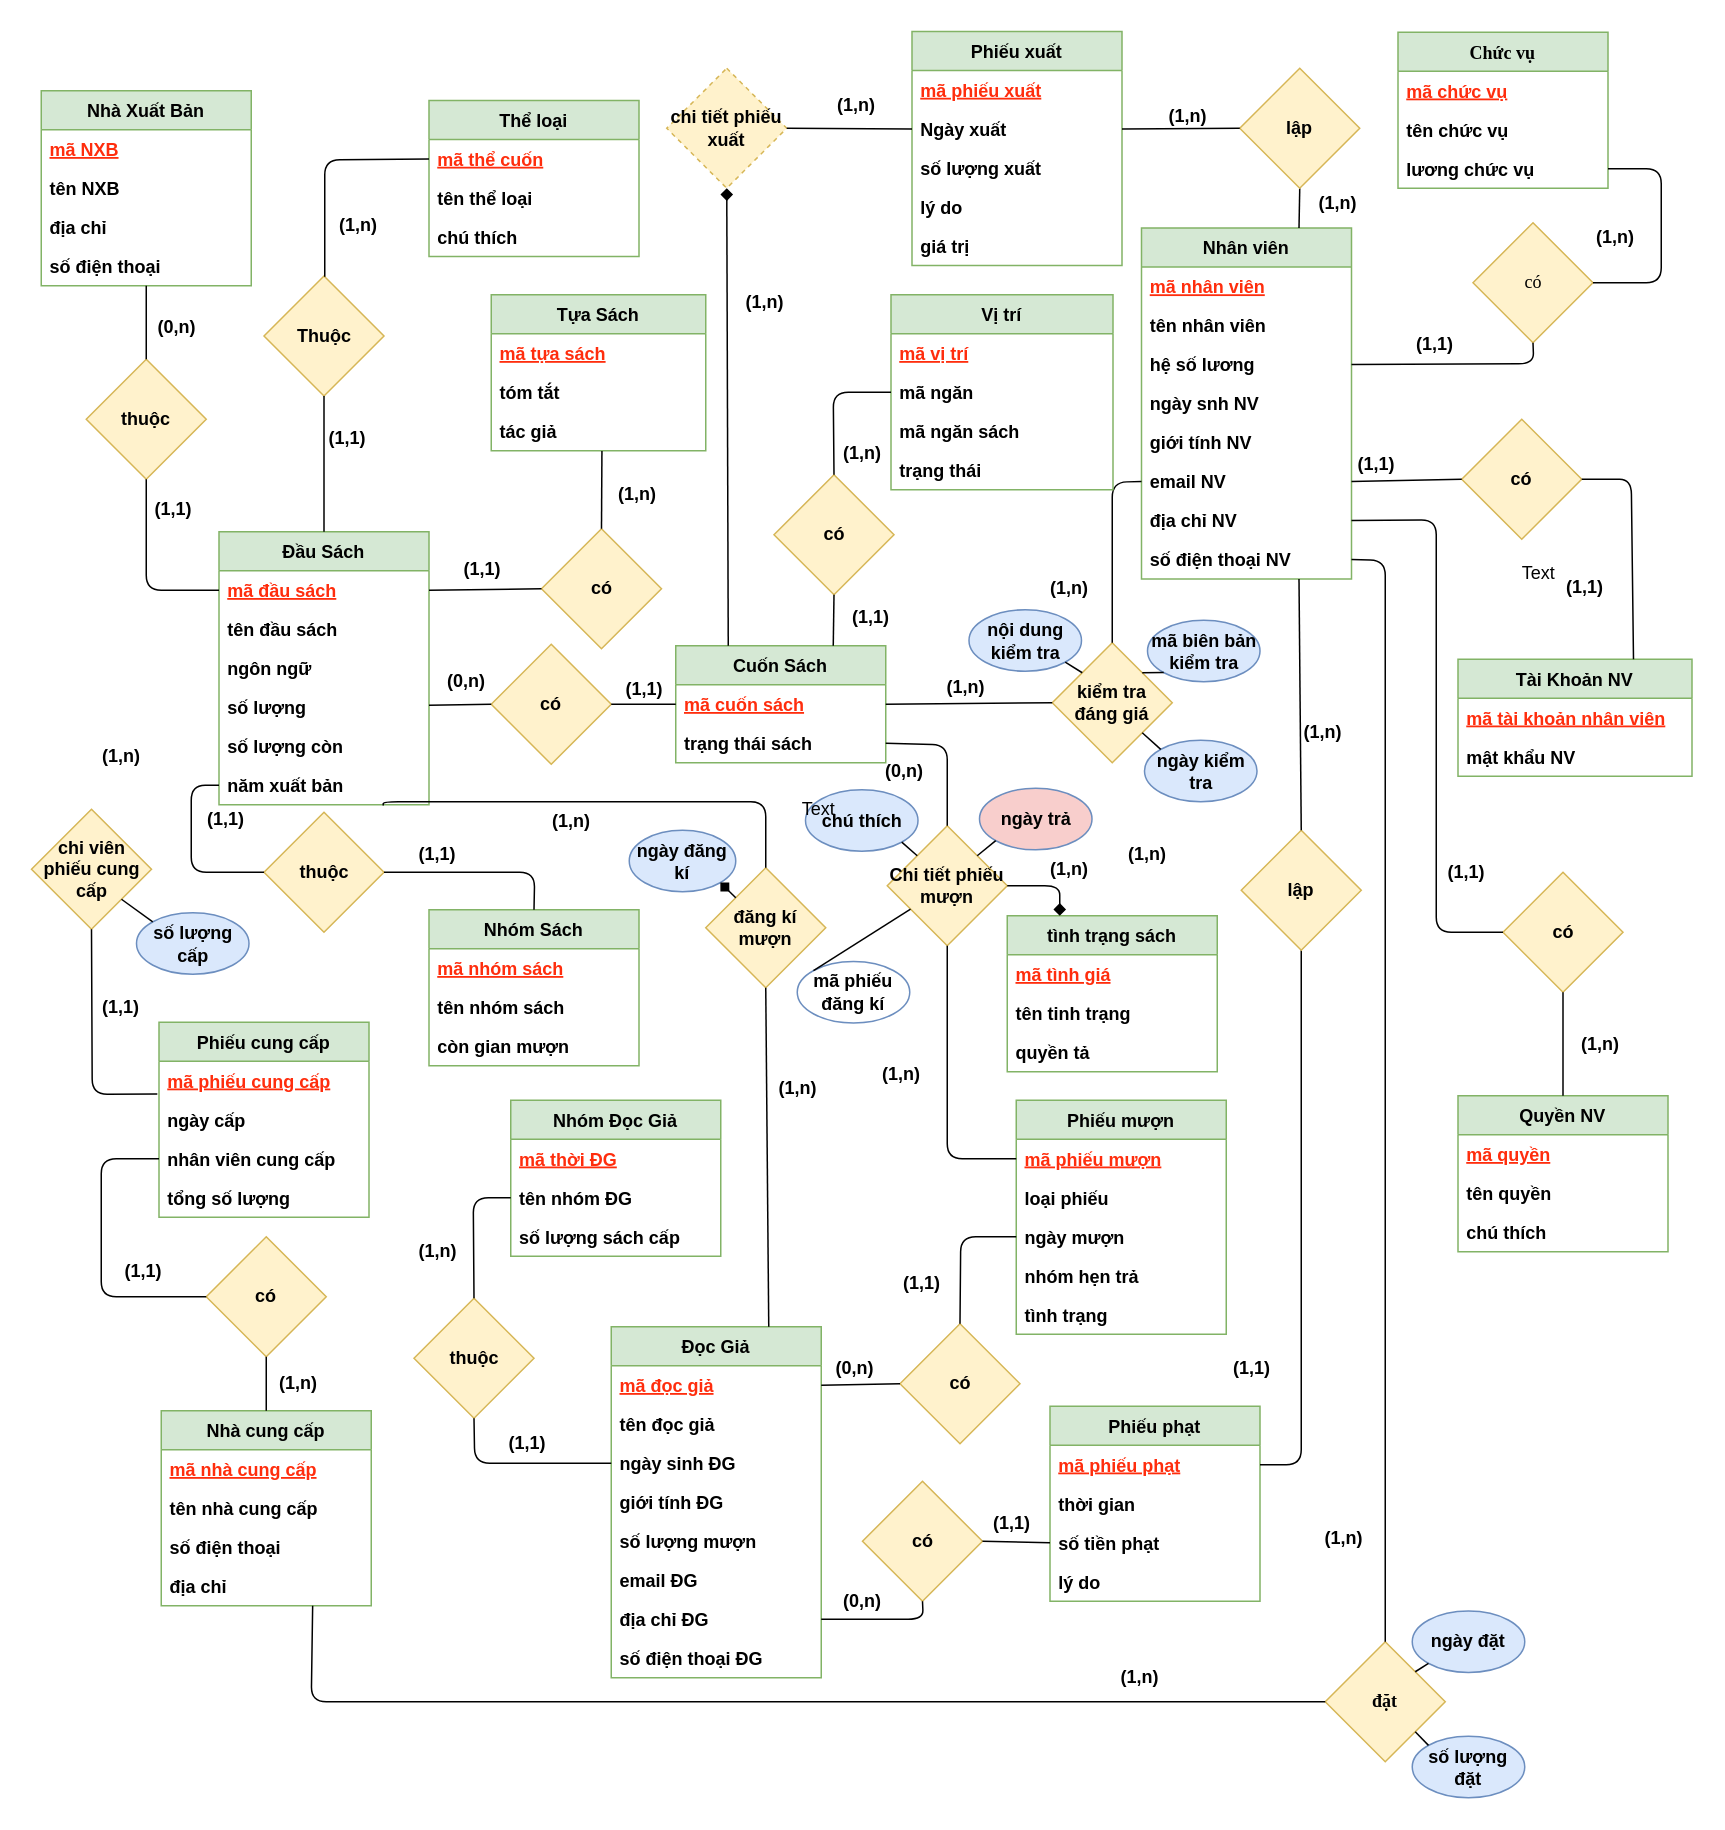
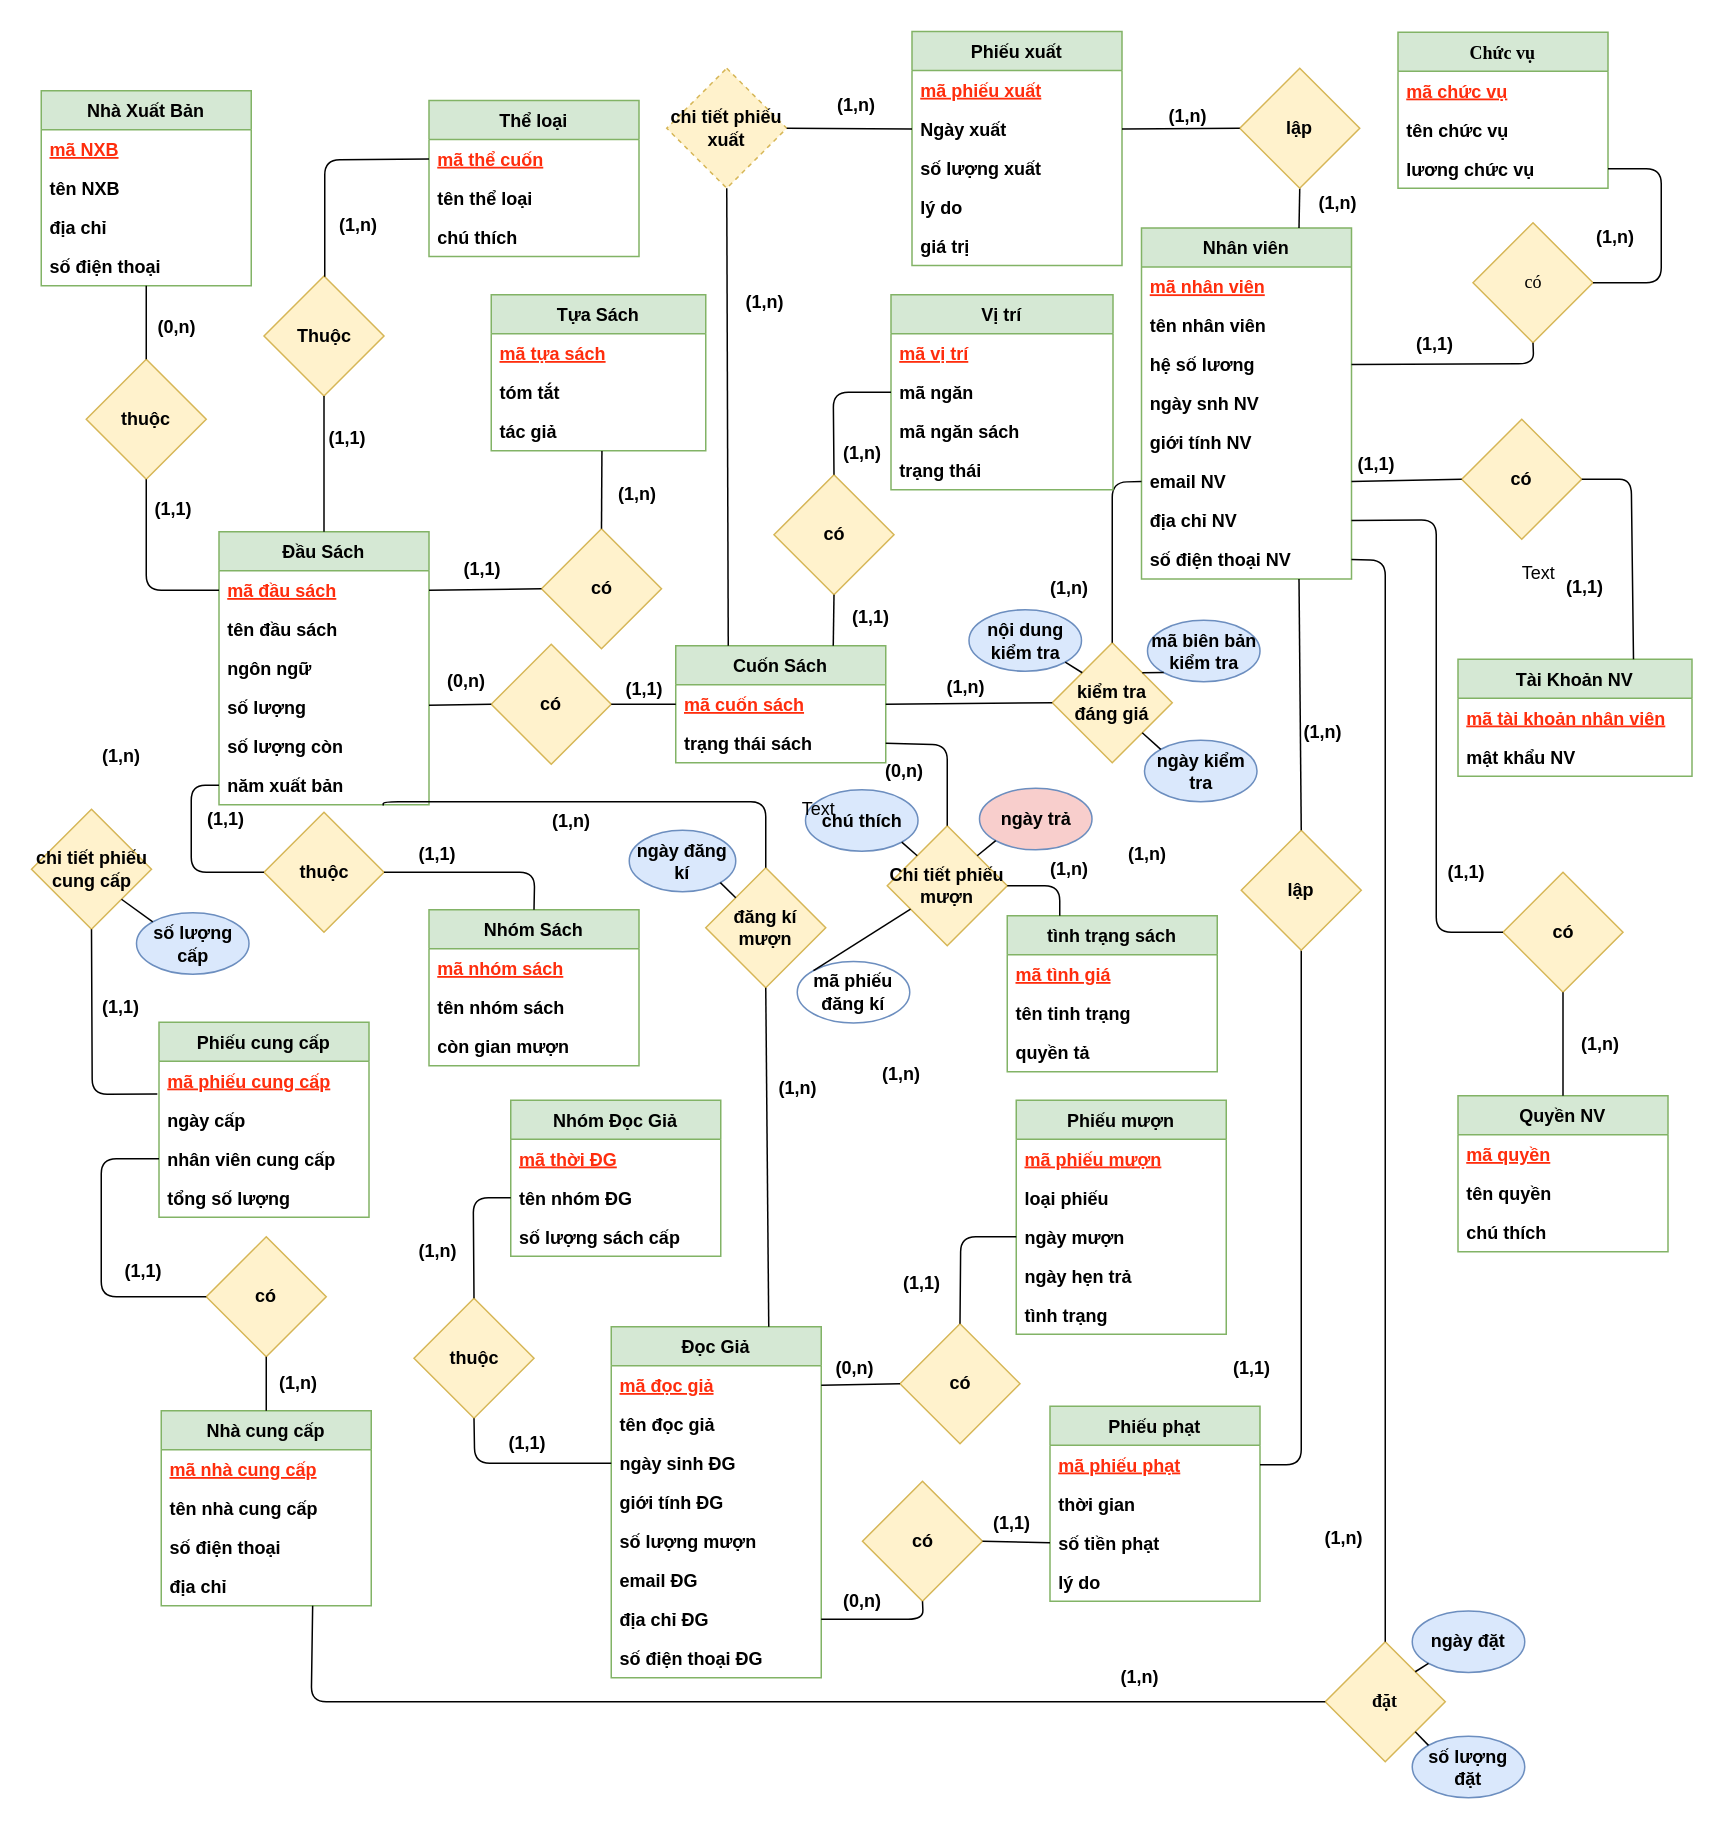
edge "Cuốn Sách" -> "chi tiết phiếu xuất": arrowhead diamond -> none
node "chi viên phiếu cung cấp": label "chi viên phiếu cung cấp" -> "chi tiết phiếu cung cấp"
edge "đăng kí mượn" -> "ngày đăng kí": arrowhead diamond -> none
edge "Chi tiết phiếu mượn" -> "tình trạng sách": arrowhead diamond -> none
edge "Chi tiết phiếu mượn" -- "mã phiếu mượn": removed
node "nhóm hẹn trả": label "nhóm hẹn trả" -> "ngày hẹn trả"
